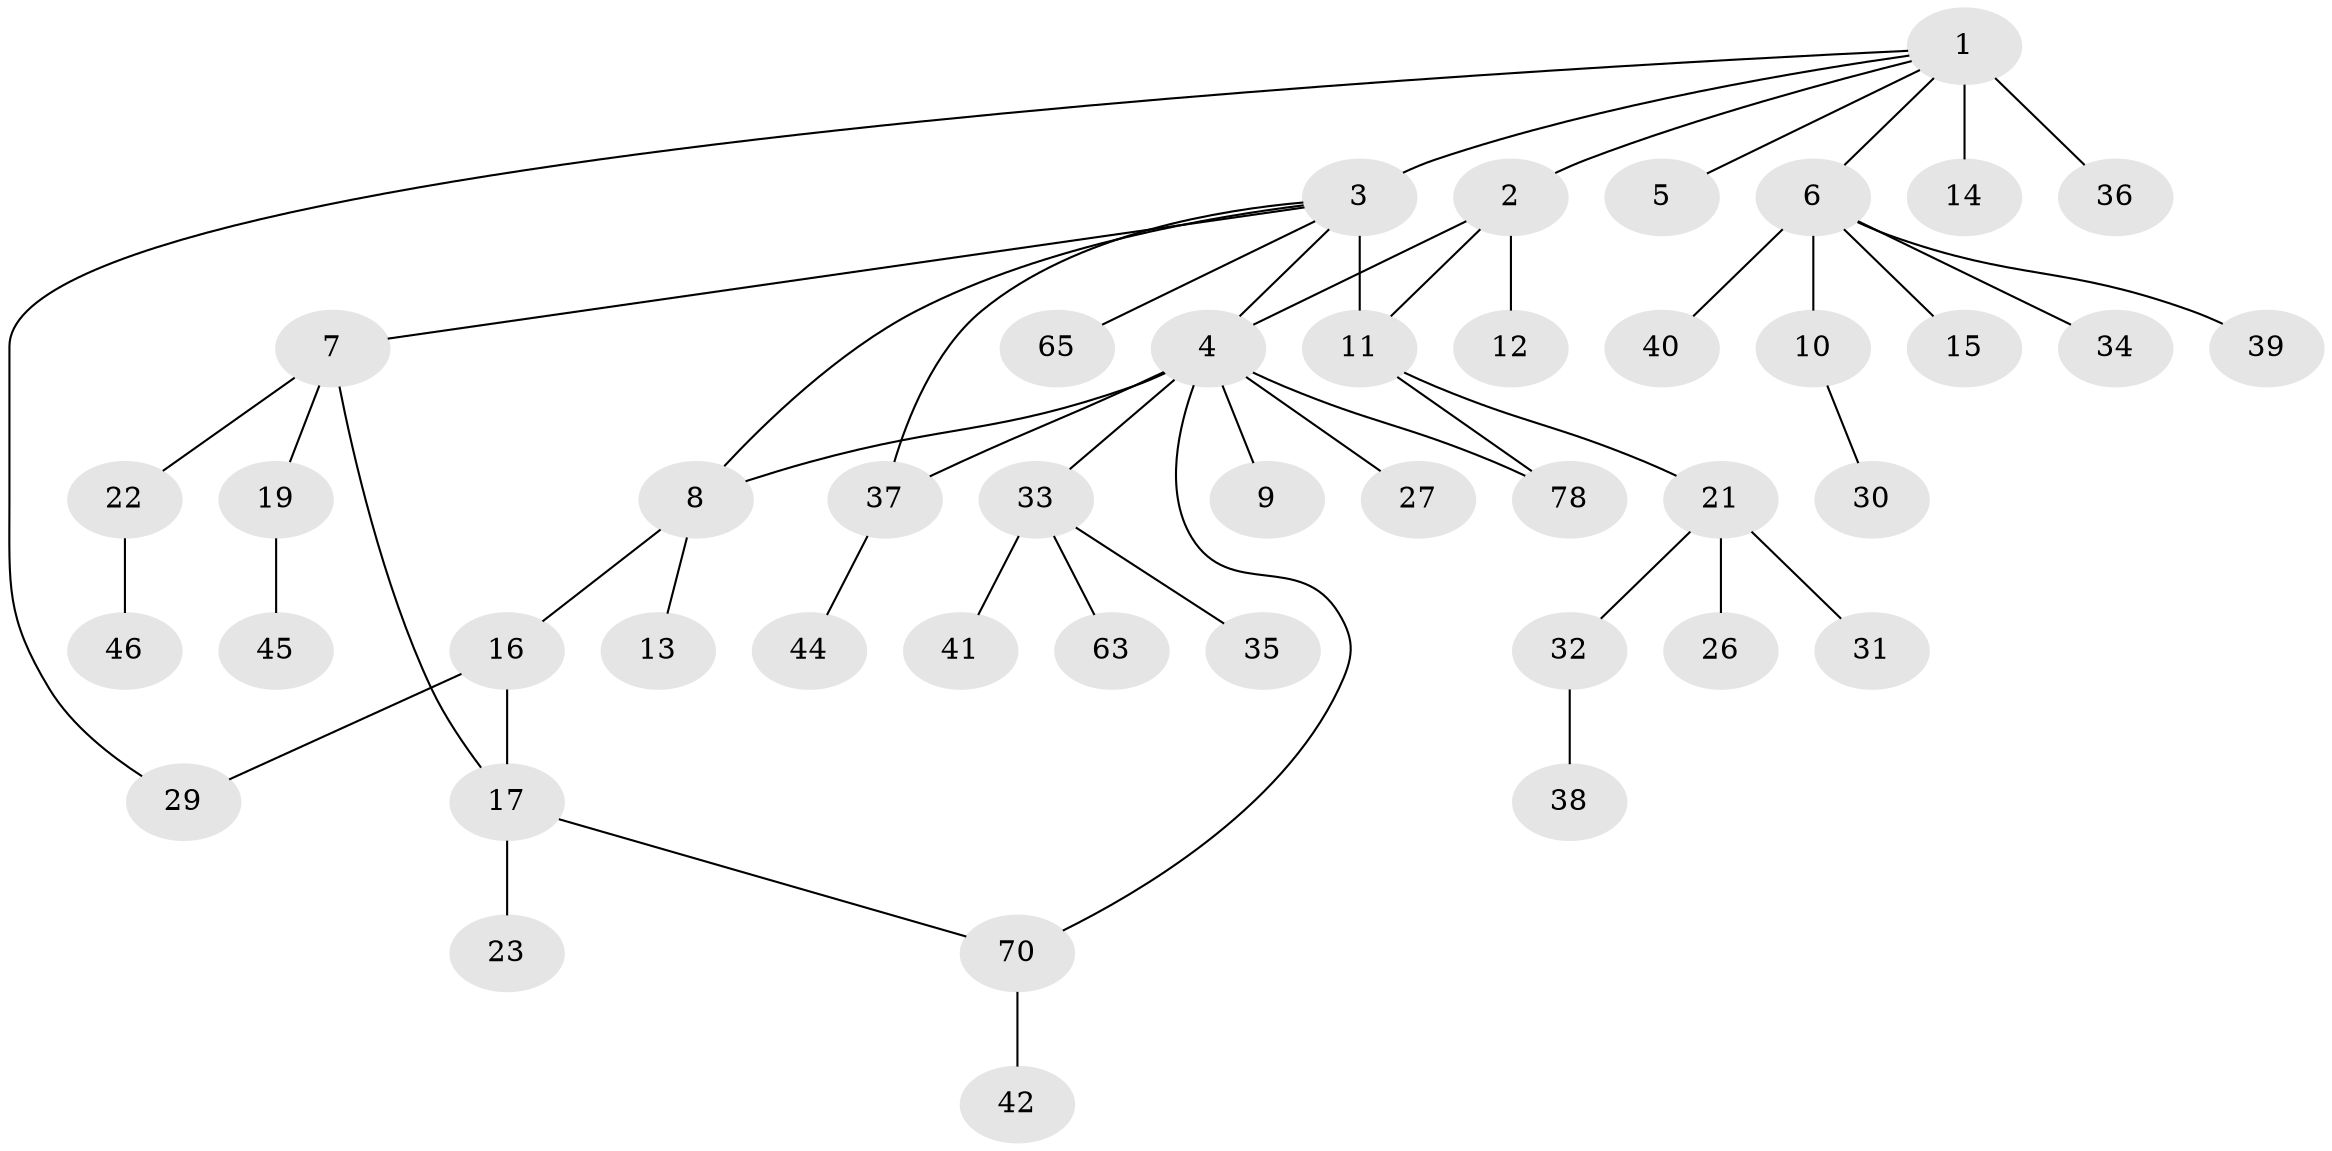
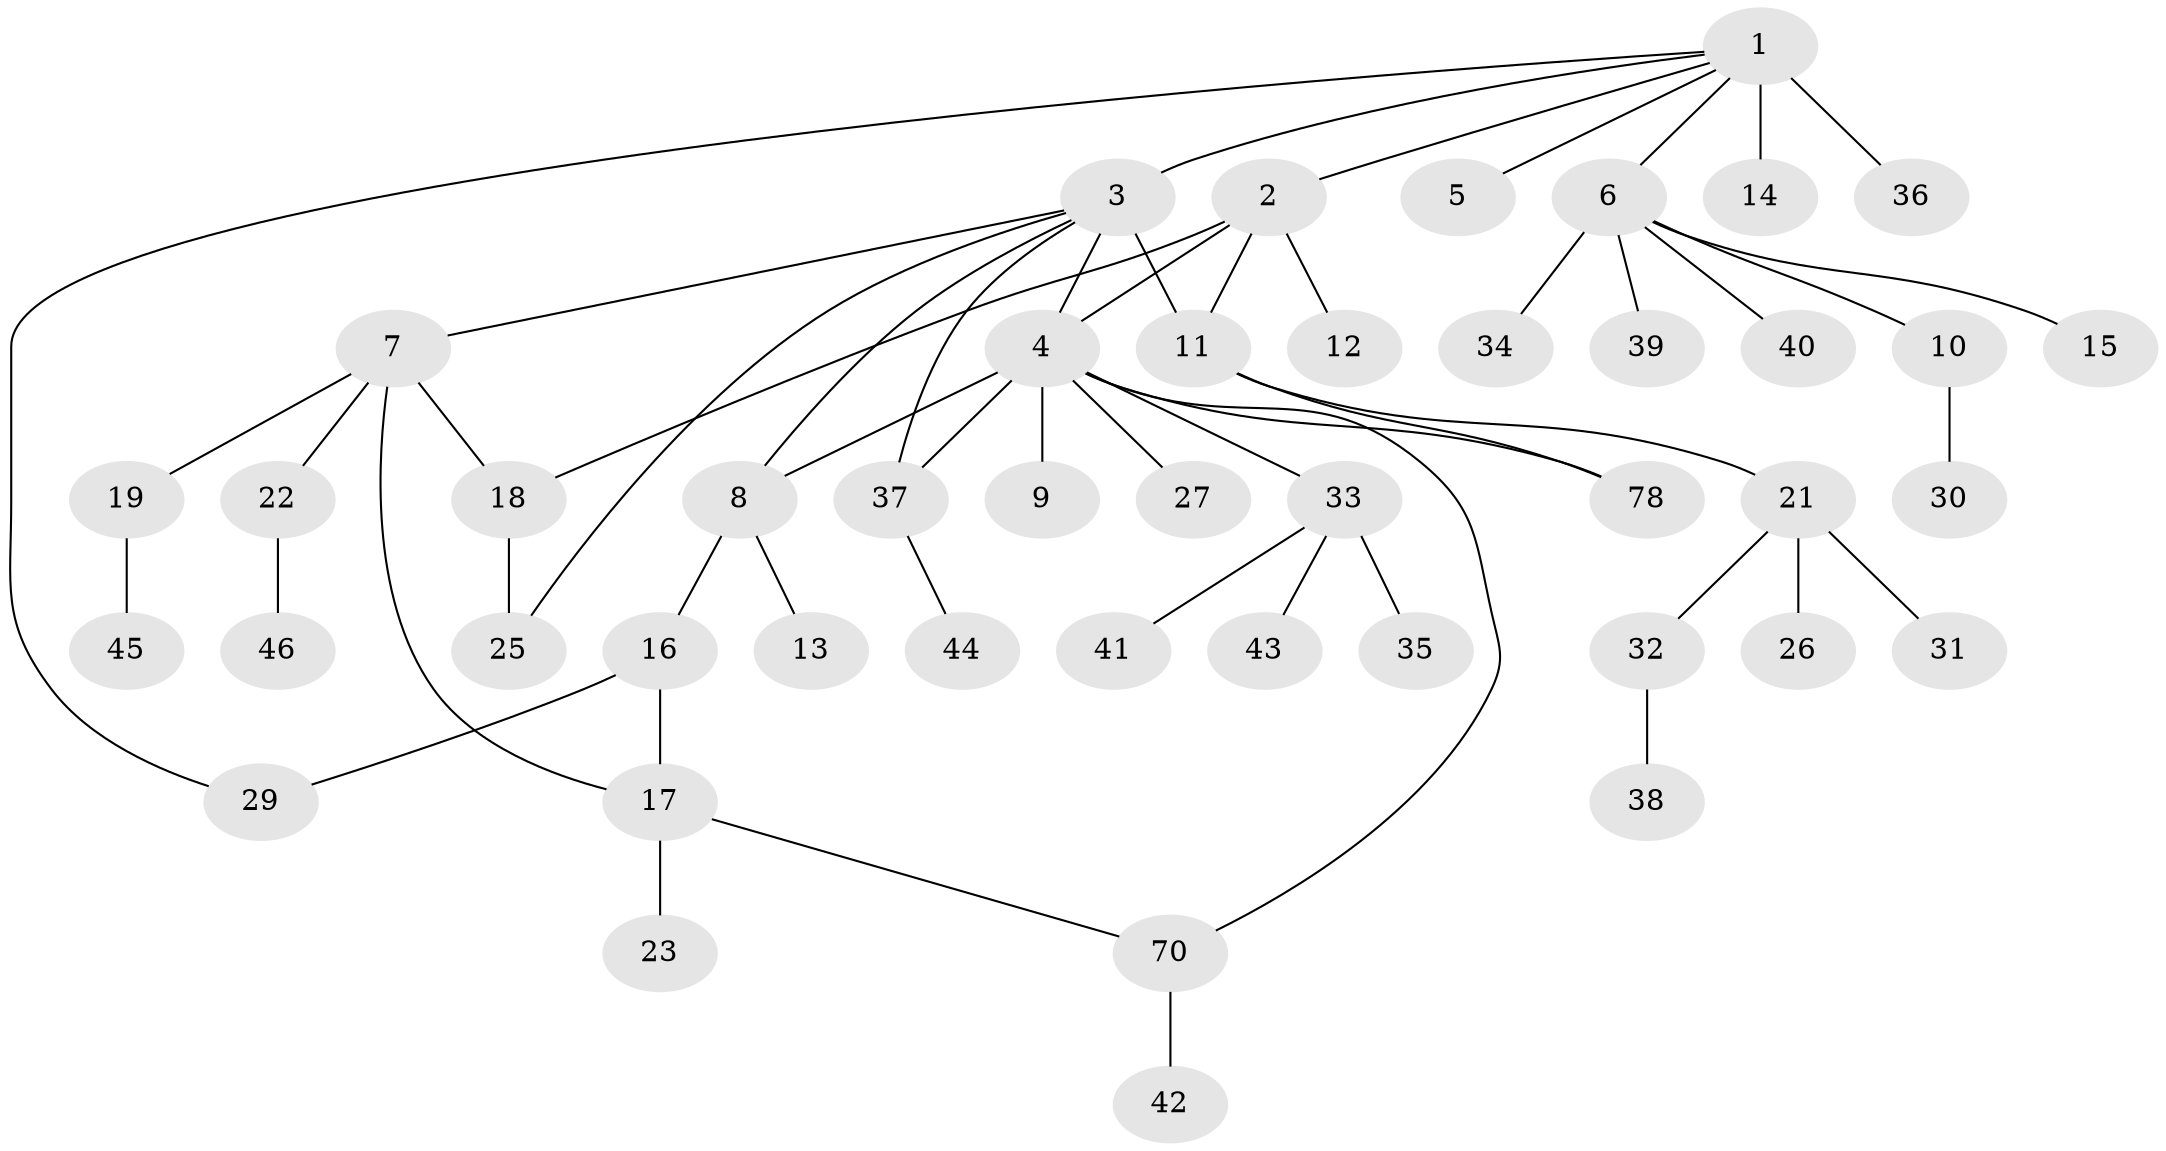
node "65": label "65" -> "25"
node "18": added
node "63": label "63" -> "43"
